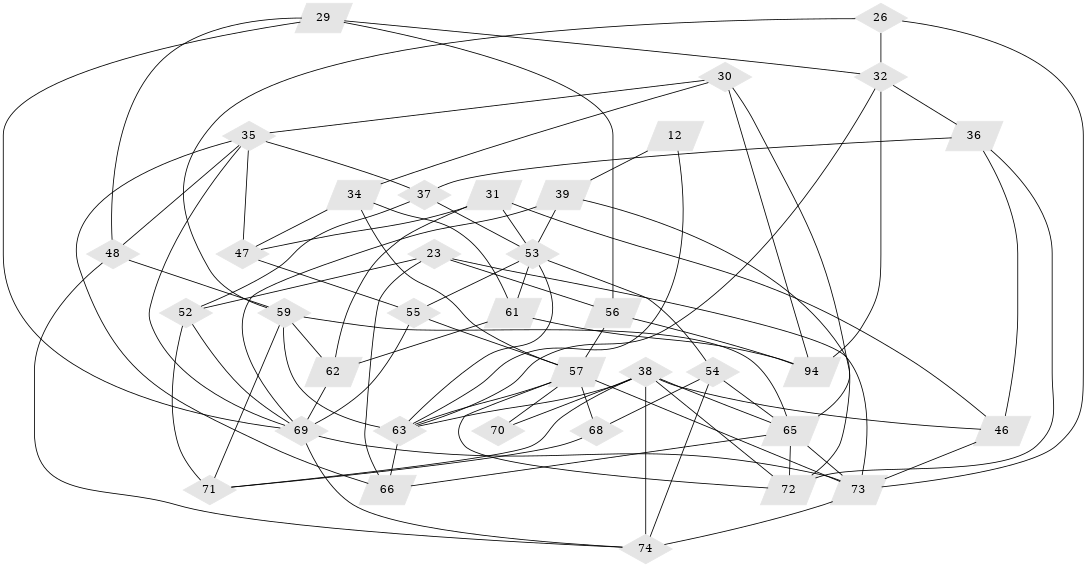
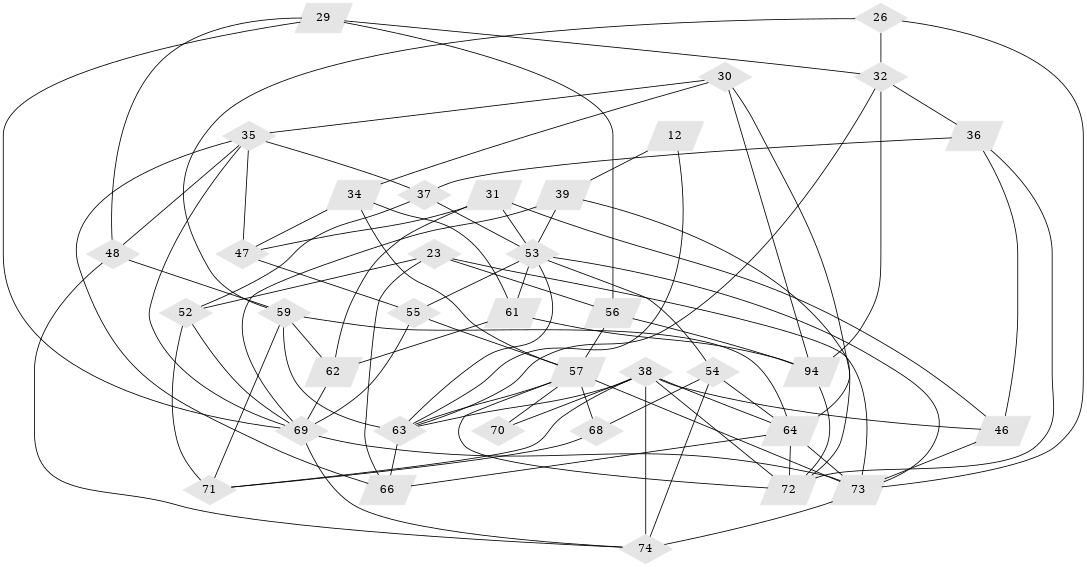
edge "53" -- "73": added
node "65": label "65" -> "64"
edge "94" -- "72": added
